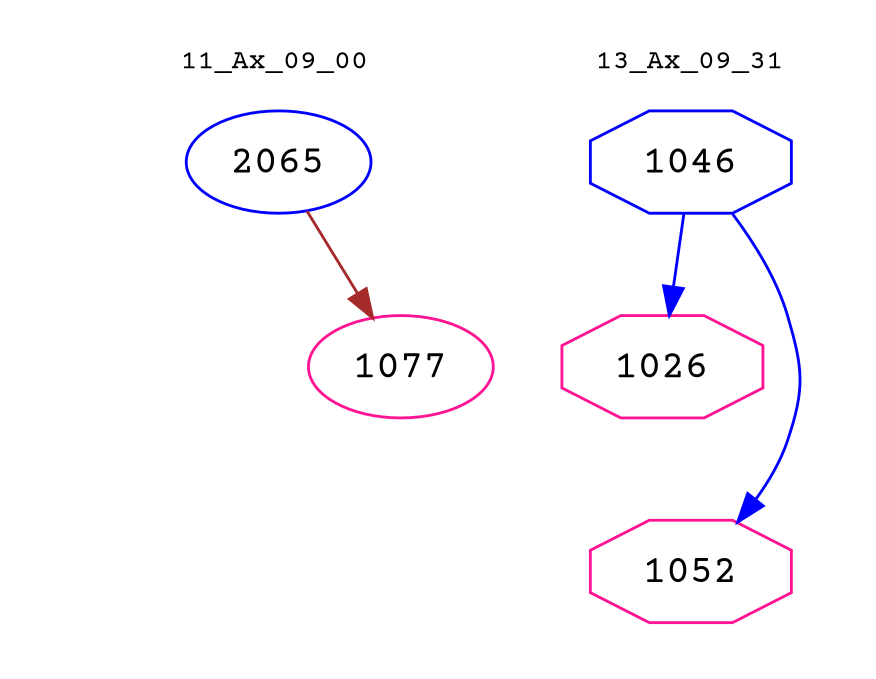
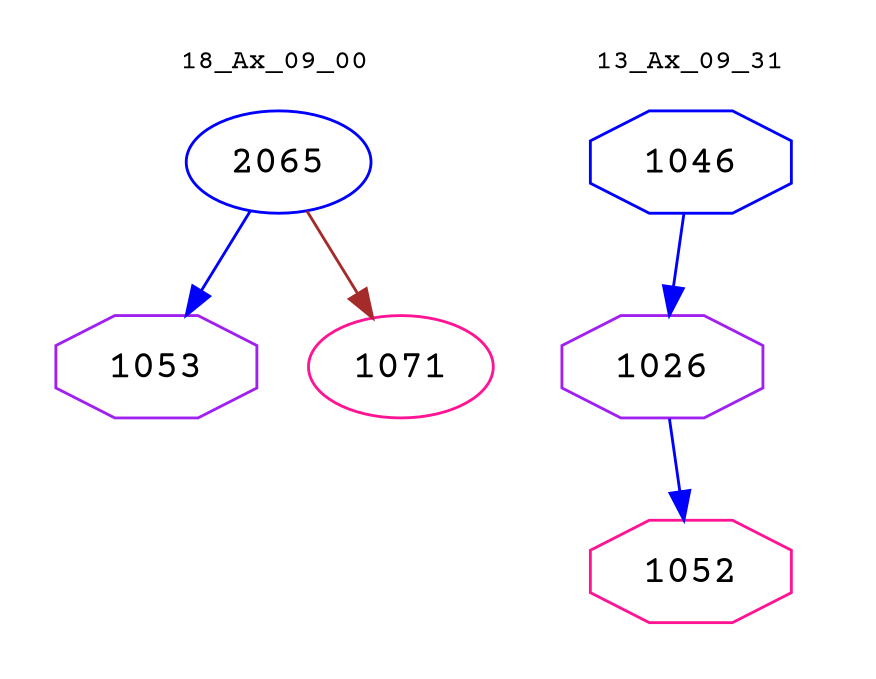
cluster "11_Ax_09_00": label "11_Ax_09_00" -> "18_Ax_09_00"
edge "1046" -> "1052": now "1026" -> "1052"
node "1053": added
node "1077": label "1077" -> "1071"
node "1026": color deeppink -> purple
